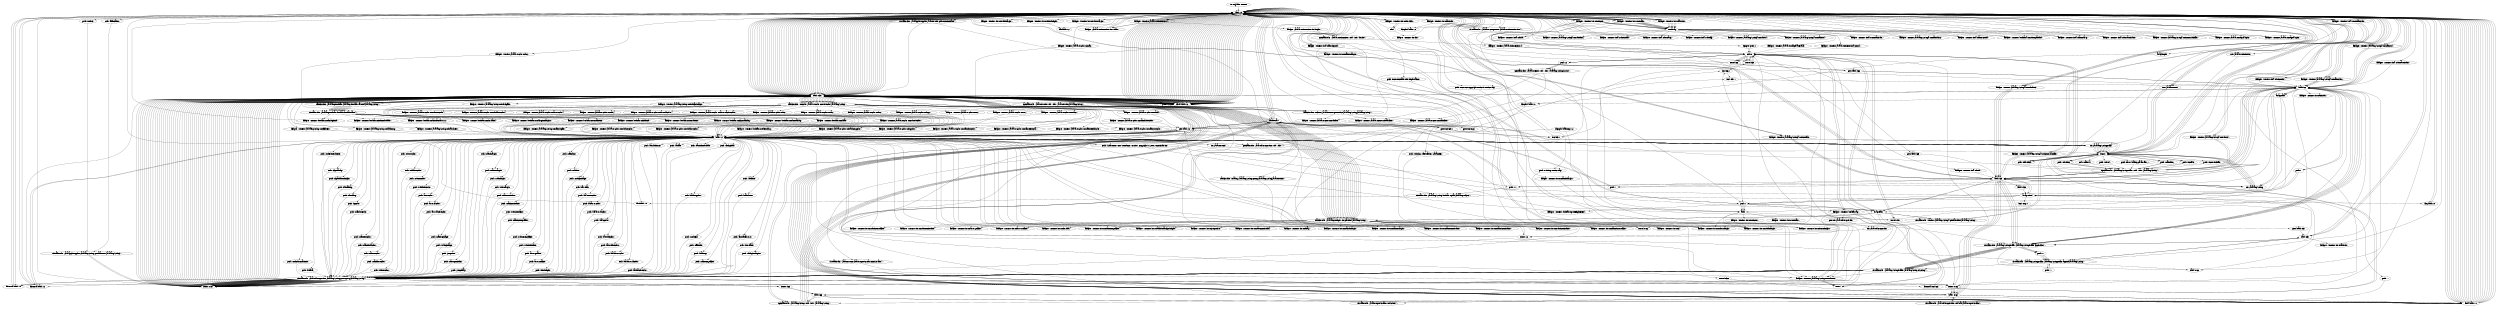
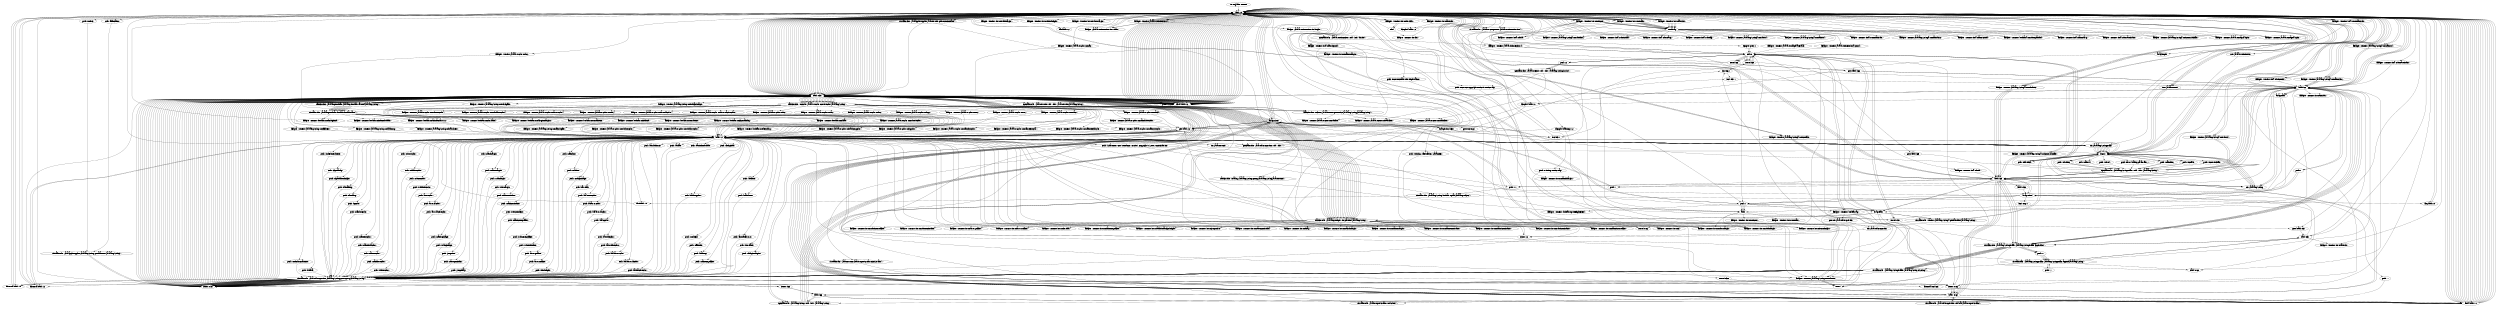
edge "load.r r0" -> "load.i $i31": now "load.r r0" -> "goto load.i $i31"
edge "fieldget <stmenu: int num_icons>" -> "store.i i65": now "fieldget <stmenu: int num_icons>" -> "ifcmplt.i loadmsg.r r2"
node "fieldput <stmenu: boolean m_tile_mainbg>": removed
node "additional.r": label "additional.r" -> "arraywrite.r"
node "goto inc.i i65 1": label "goto inc.i i65 1" -> "lmargin inc.i i65 1"
